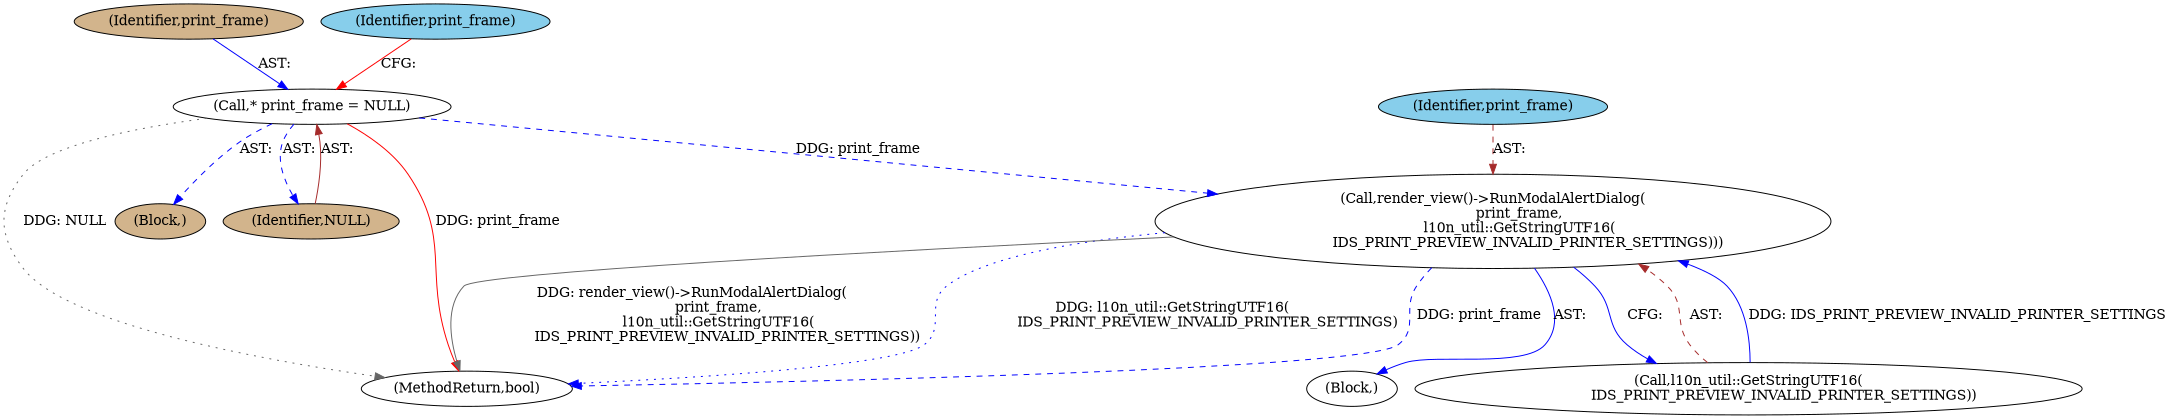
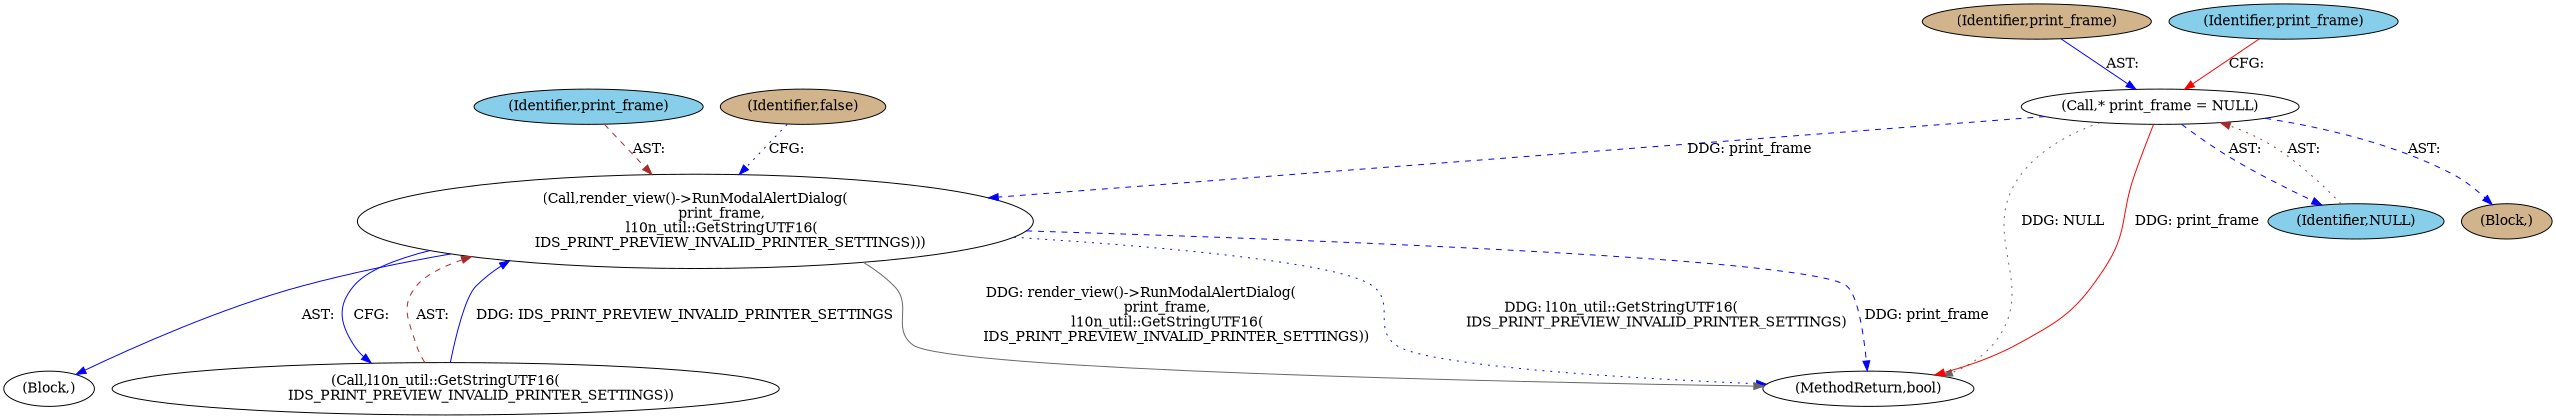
node "(Identifier,false)": added
edge "(Identifier,NULL)" -> "(Call,* print_frame = NULL)": style solid -> dotted
node "(Identifier,NULL)": fillcolor tan -> skyblue
